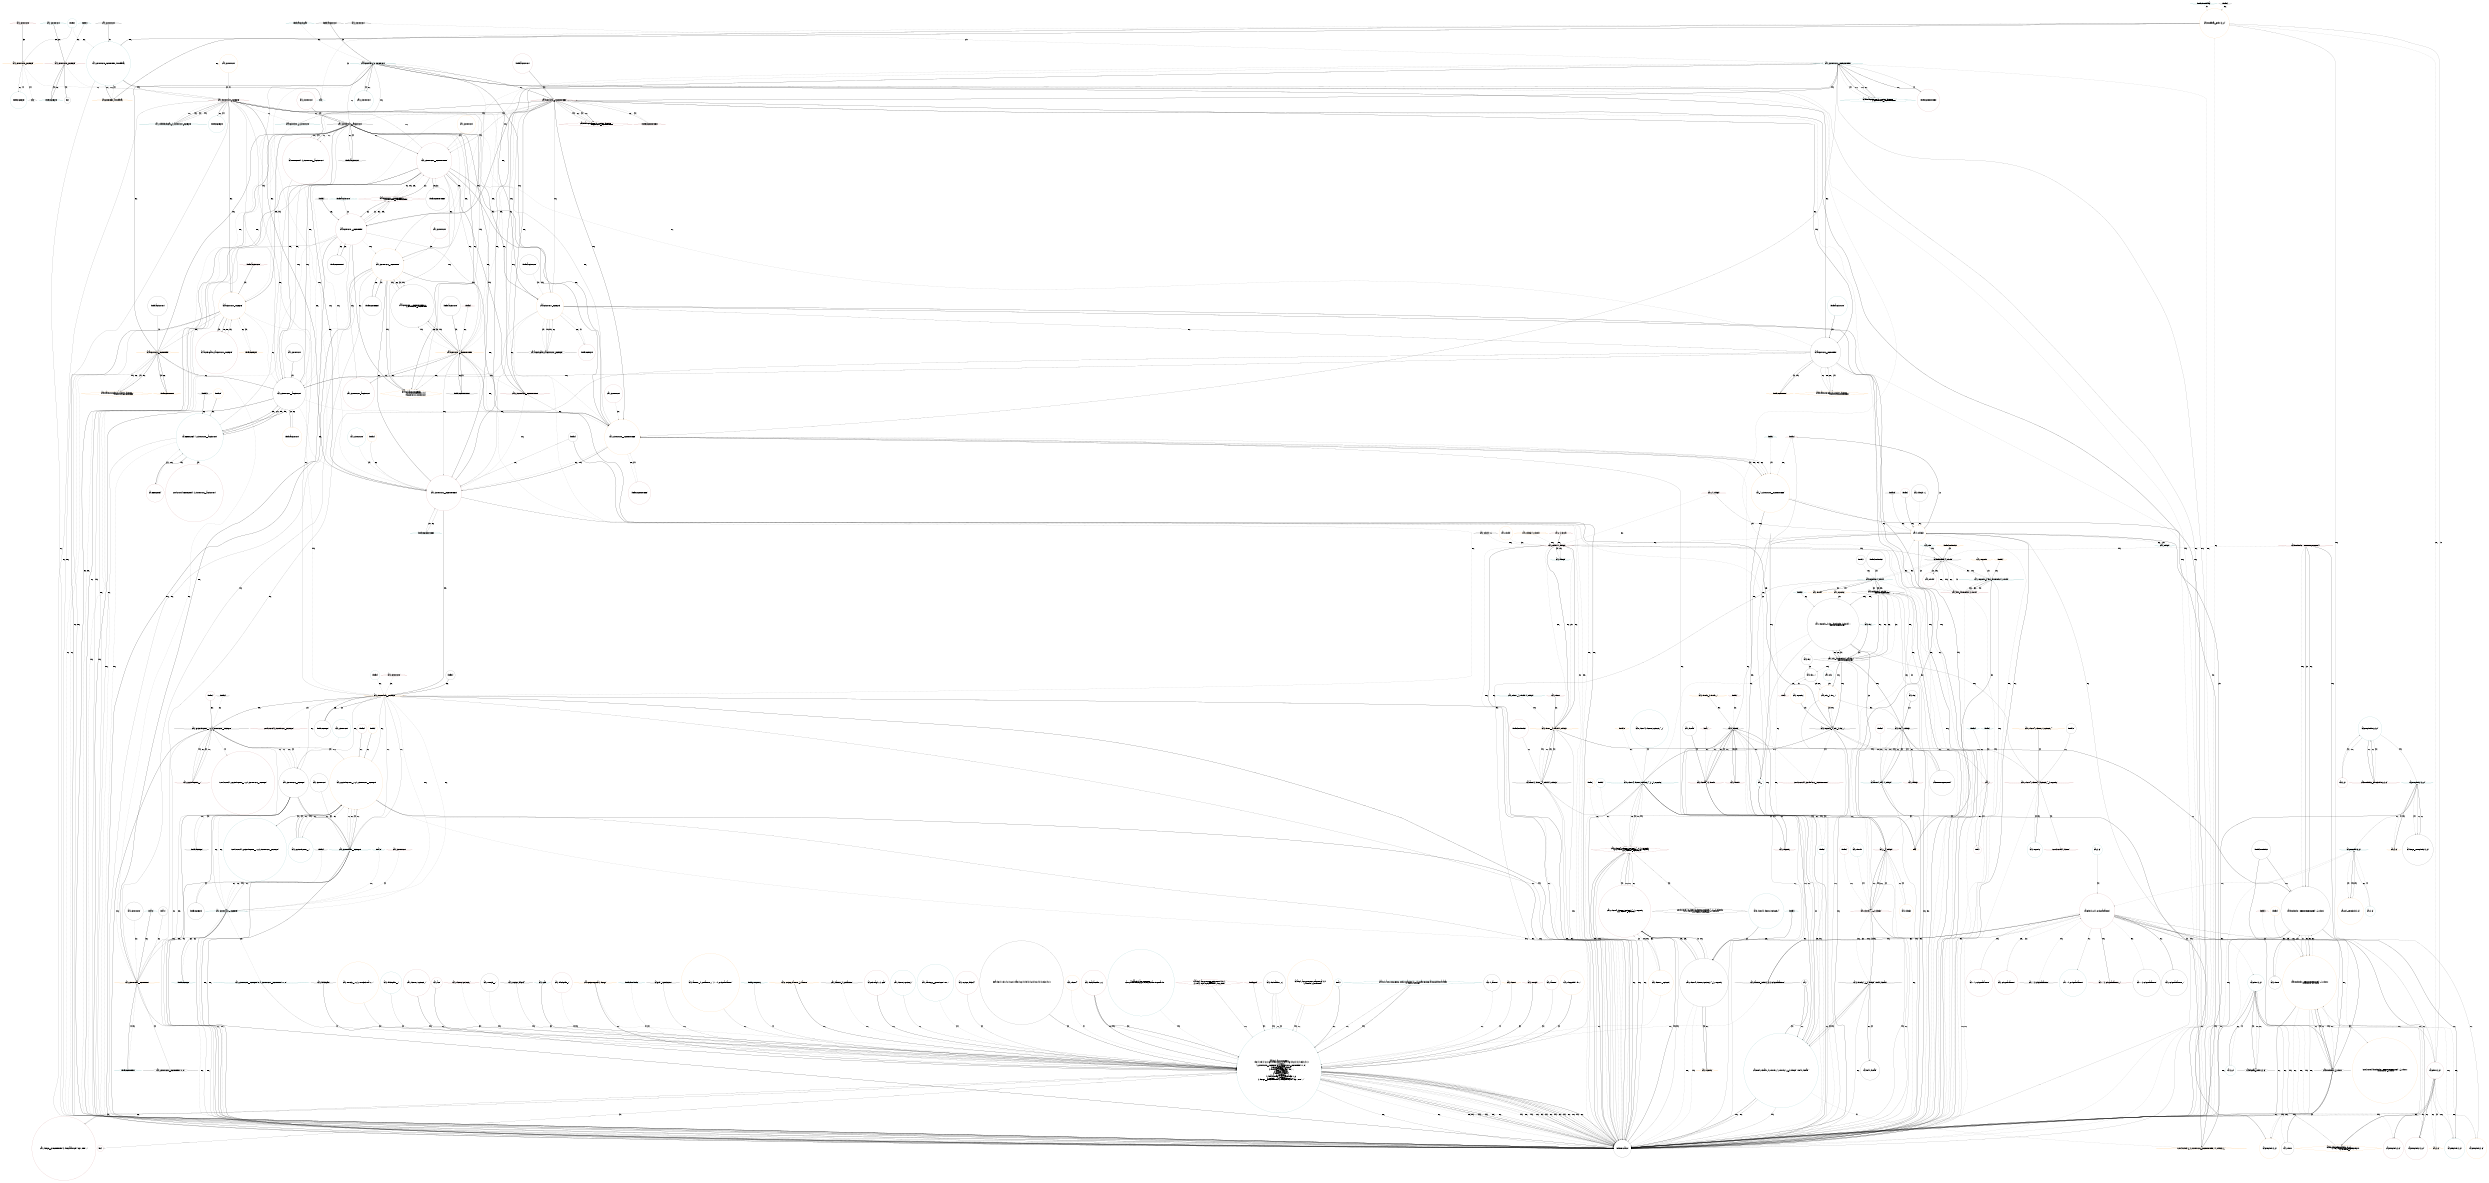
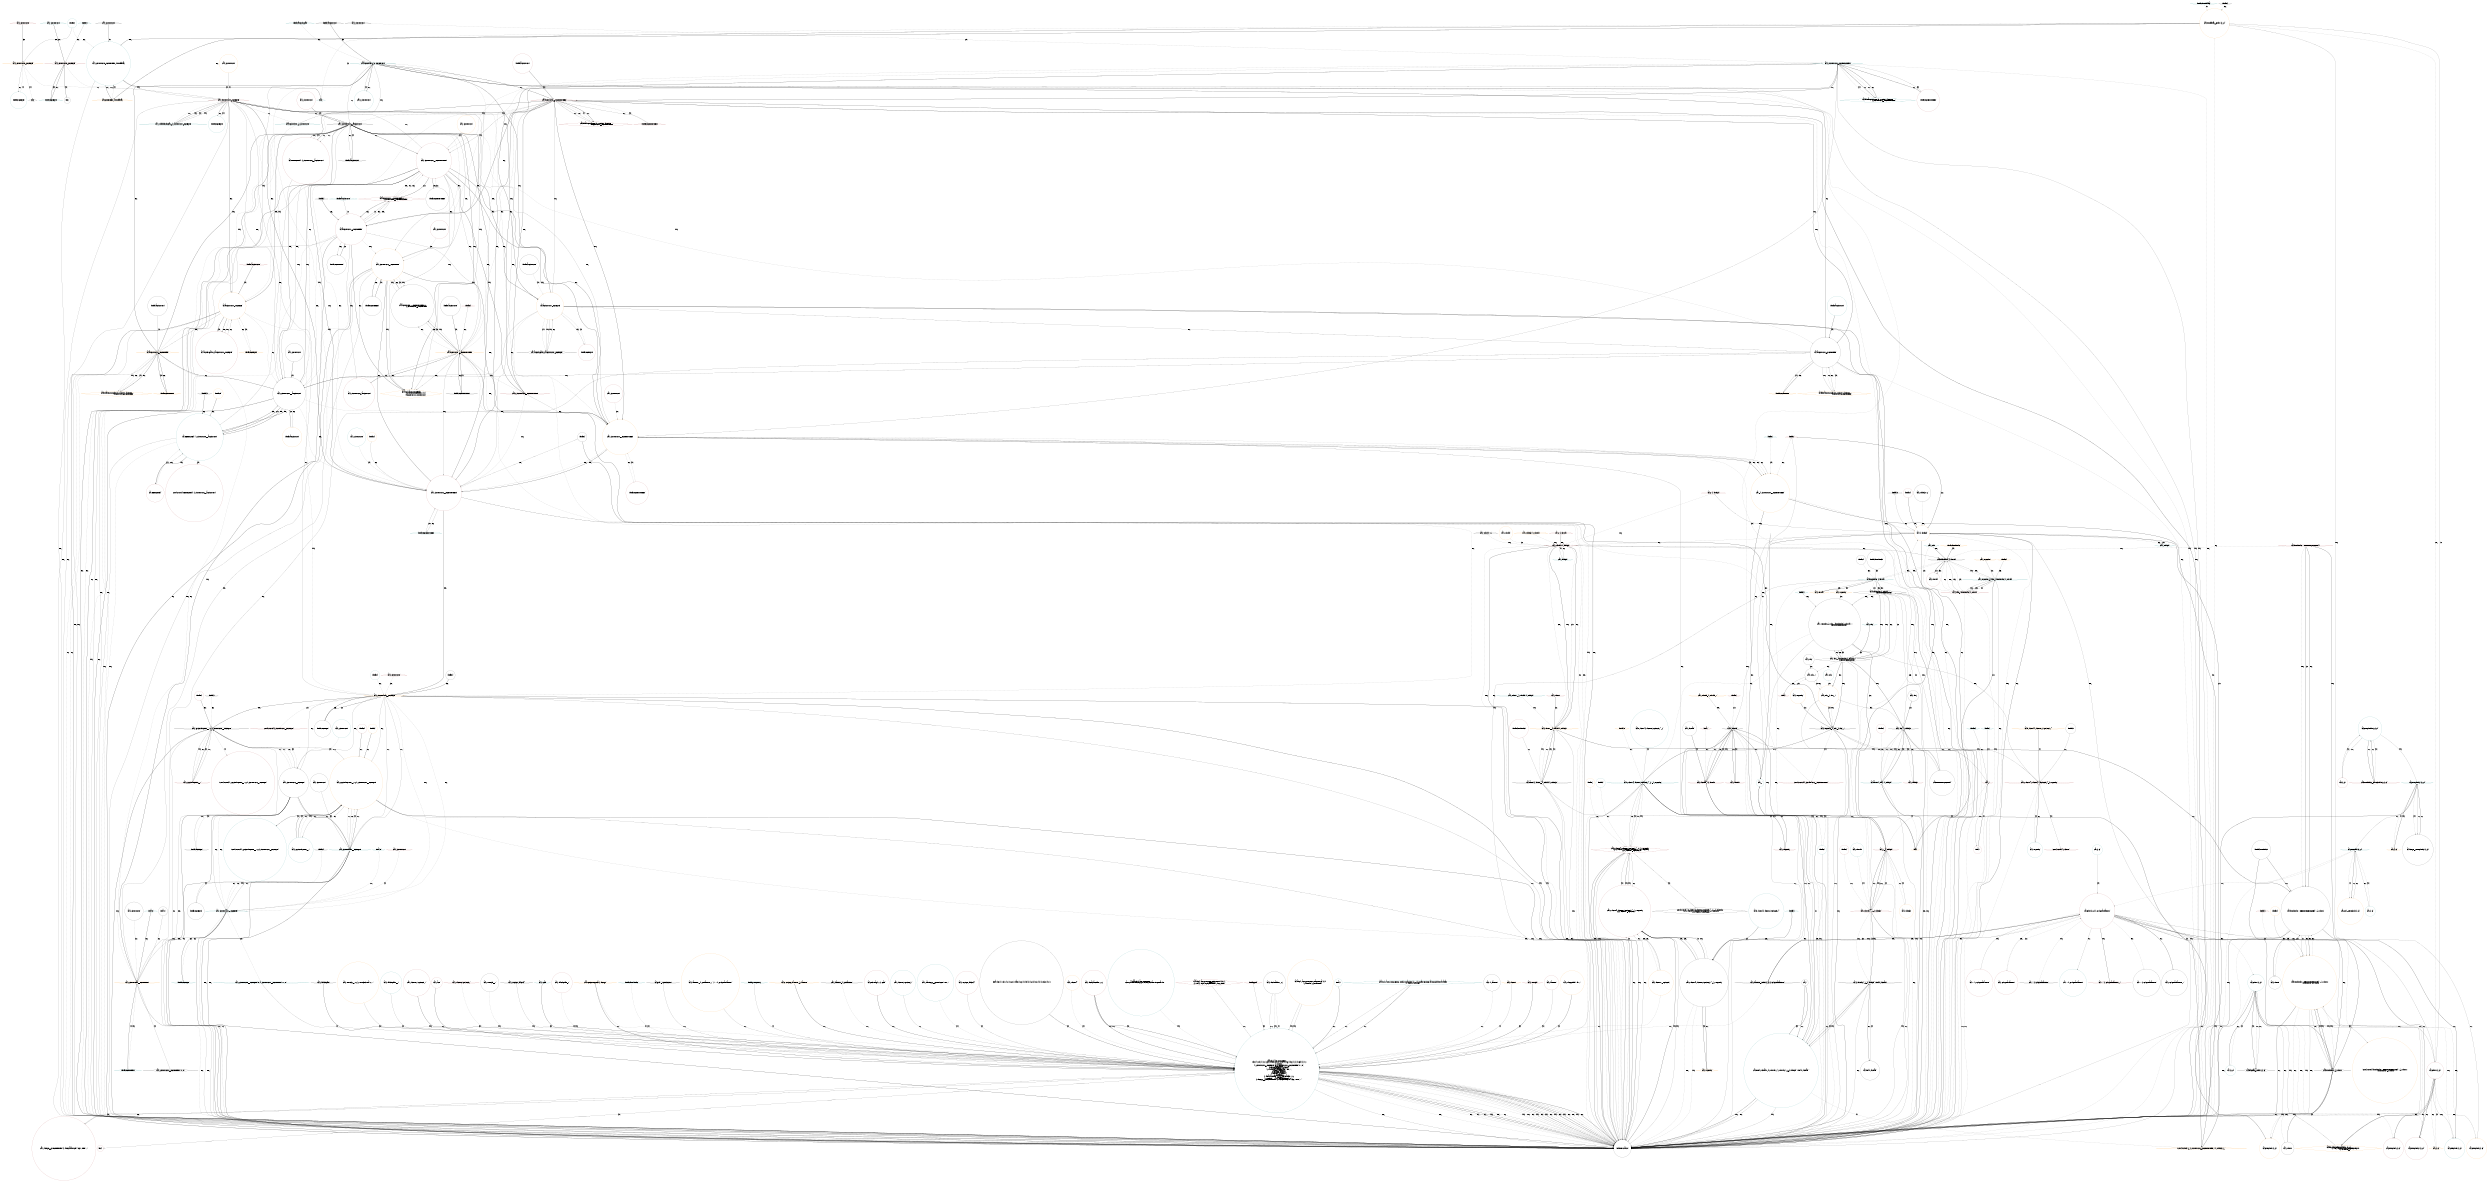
node "(Call,FIELD_OR_MBAFF_PICTURE(h))": label "(Call,FIELD_OR_MBAFF_PICTURE(h))" -> "(Call,FIELD_OR_DEBUG_PICTURE(h))"
